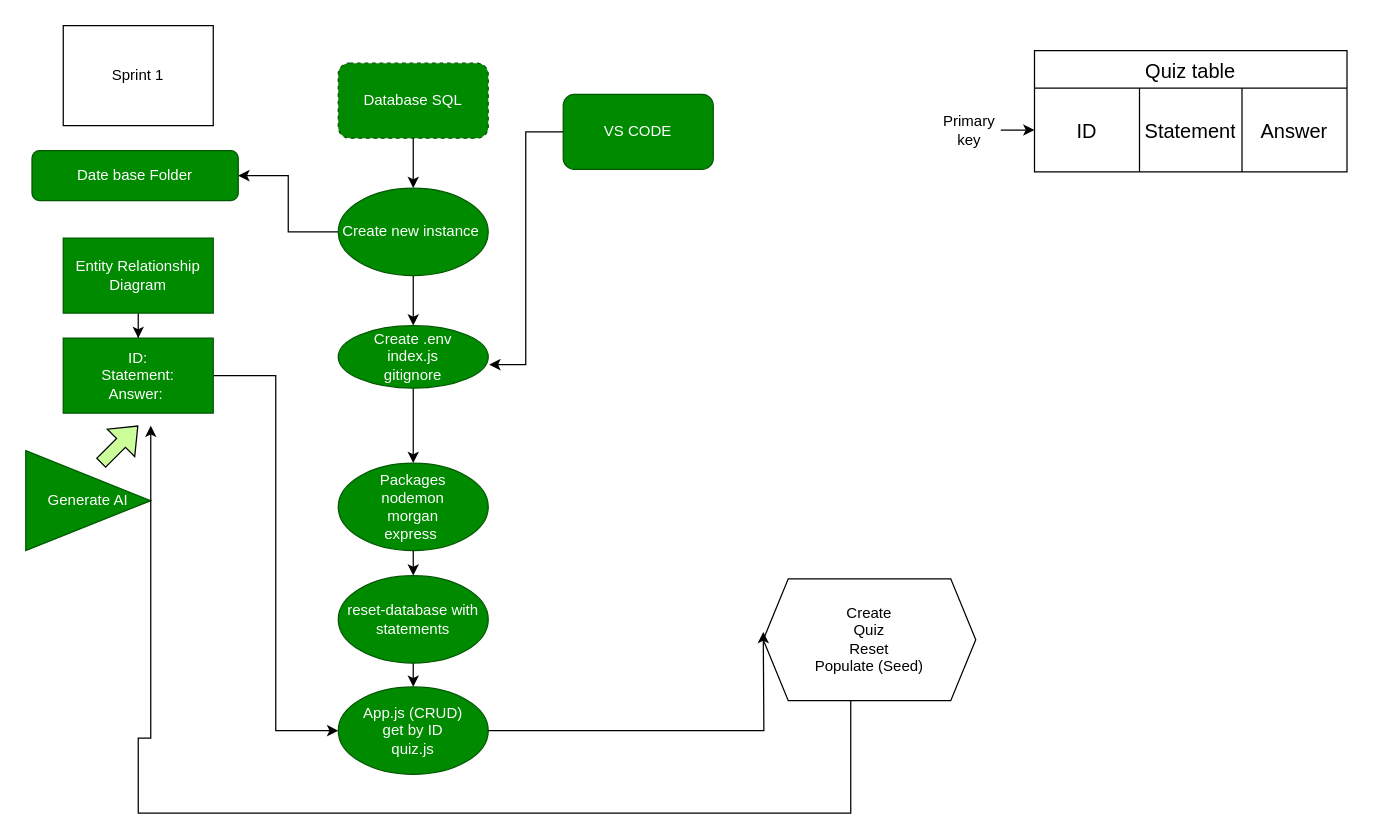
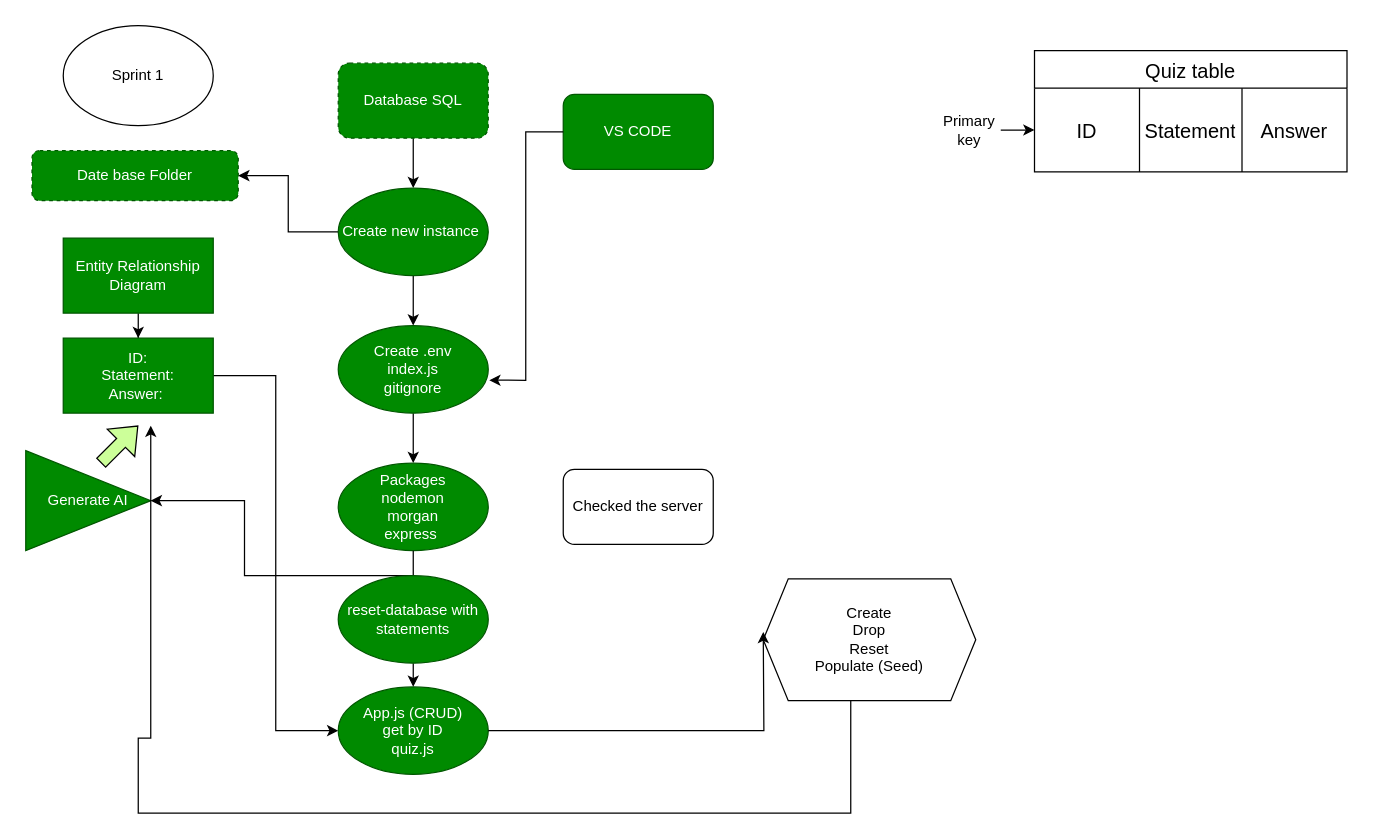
node "Sprint 1": shape rectangle -> ellipse
node "Date base Folder": style solid -> dashed
node "Create .env index.js gitignore": size 150x63 -> 150x88
node "Checked the server": added
edge "Packages nodemon morgan express" -> "reset-database with statements": now "Packages nodemon morgan express" -> "Generate AI"
node "Create Quiz Reset Populate (Seed)": label "Create Quiz Reset Populate (Seed)" -> "Create Drop Reset Populate (Seed)"
